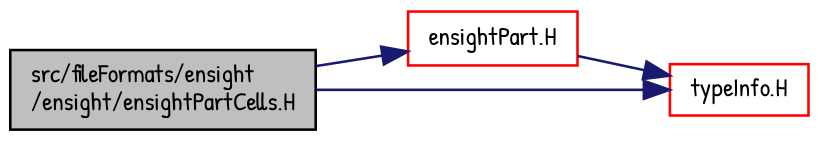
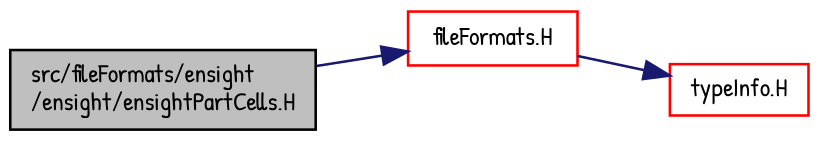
node "ensightPart.H": label "ensightPart.H" -> "fileFormats.H"
edge "src/fileFormats/ensight /ensight/ensightPartCells.H" -> "typeInfo.H": removed
